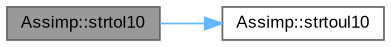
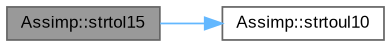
node "Assimp::strtol10": label "Assimp::strtol10" -> "Assimp::strtol15"
